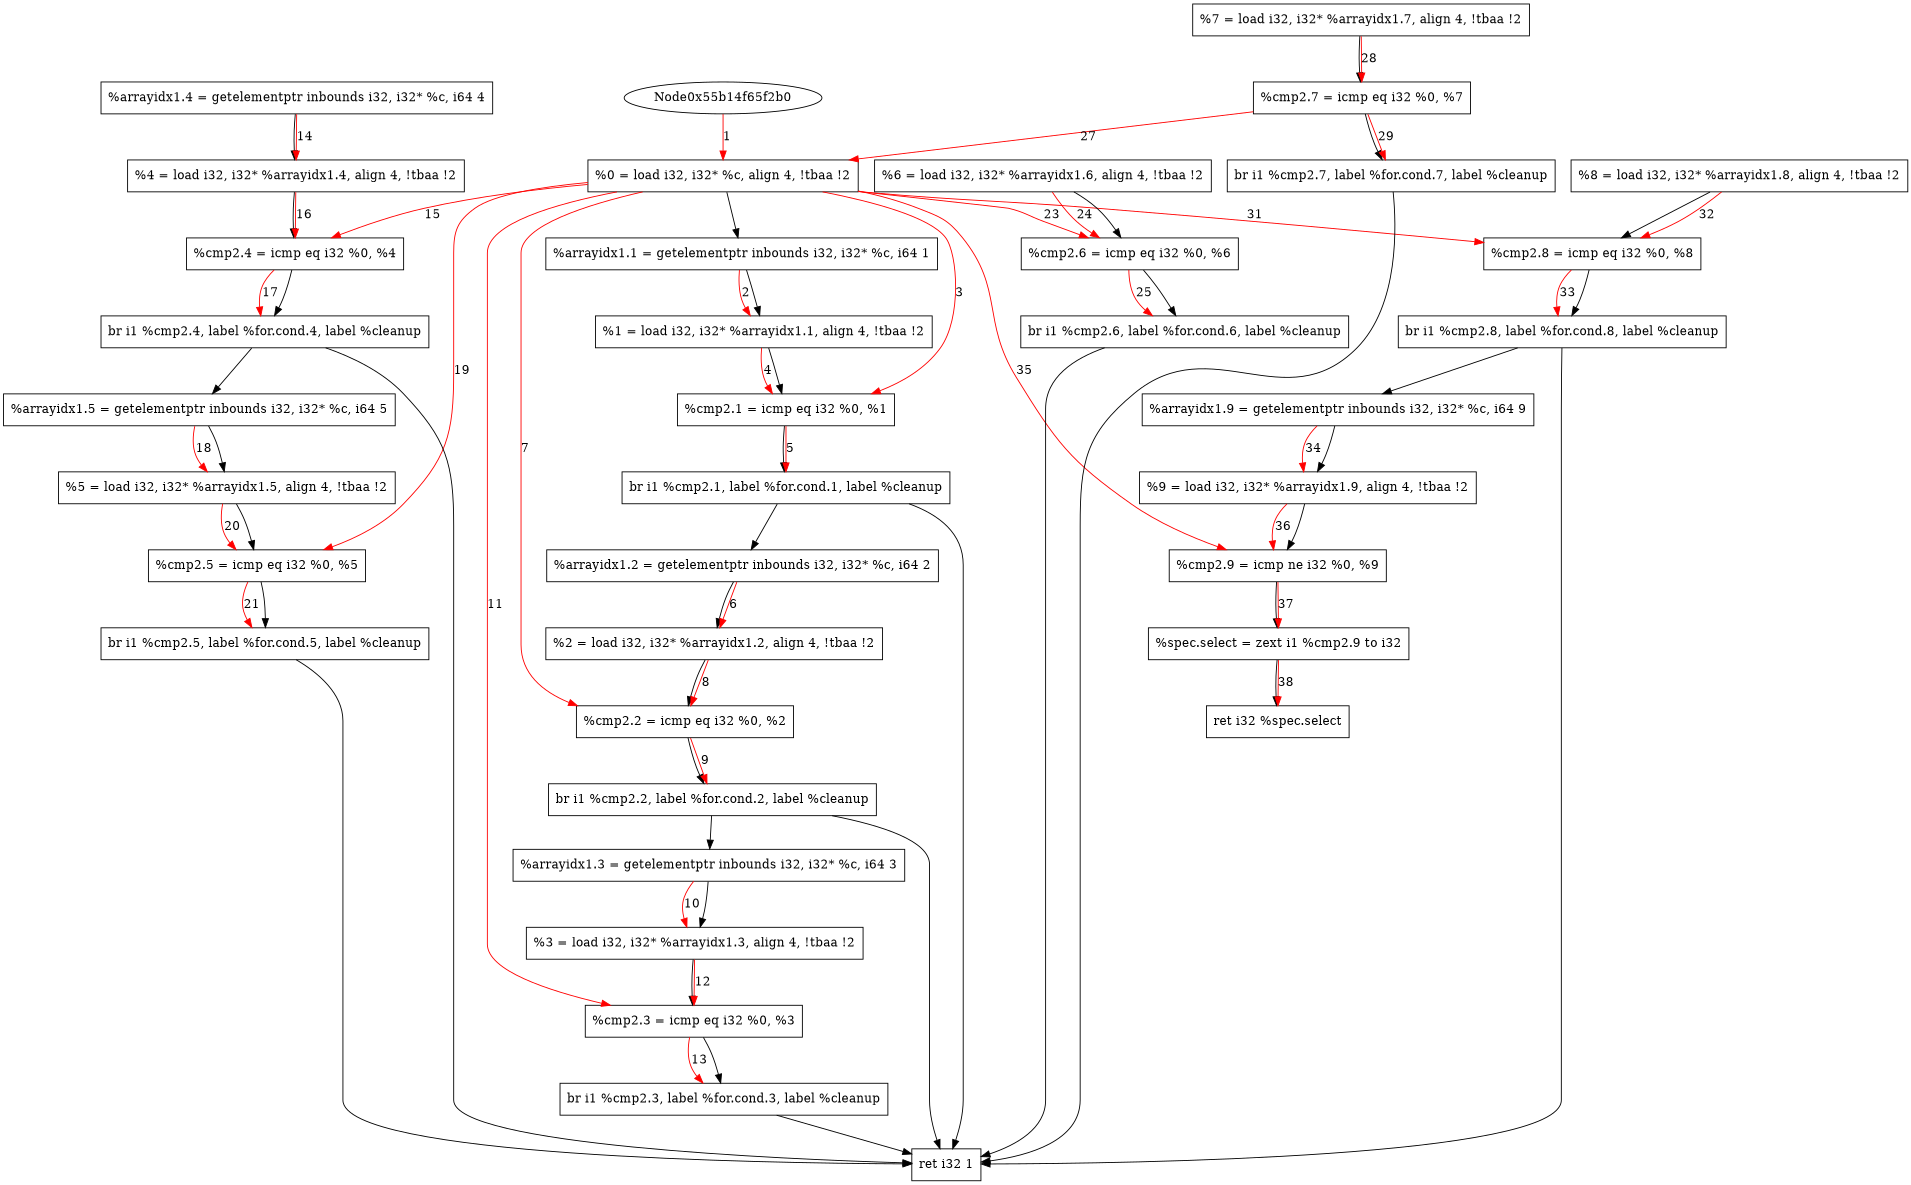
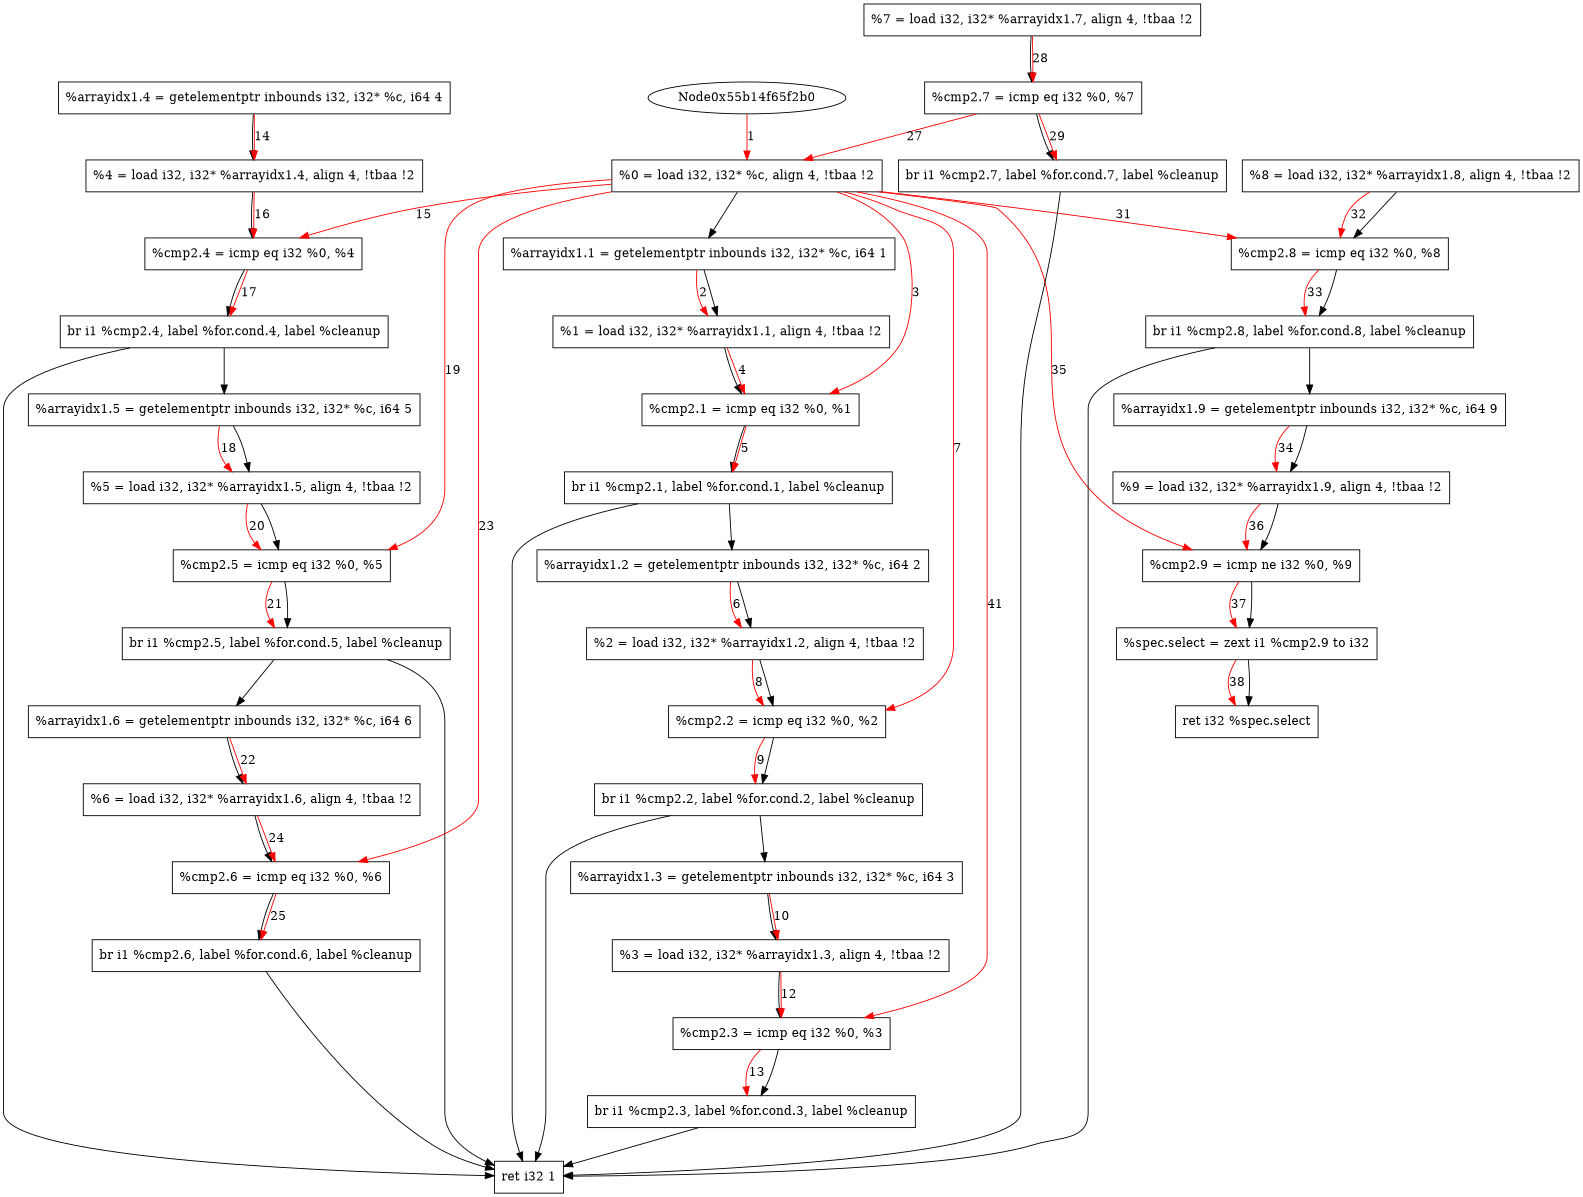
edge "%0 = load i32, i32* %c, align 4, !tbaa !2" -> "%cmp2.3 = icmp eq i32 %0, %3": label "11" -> "41"
node "%arrayidx1.6 = getelementptr inbounds i32, i32* %c, i64 6": added
